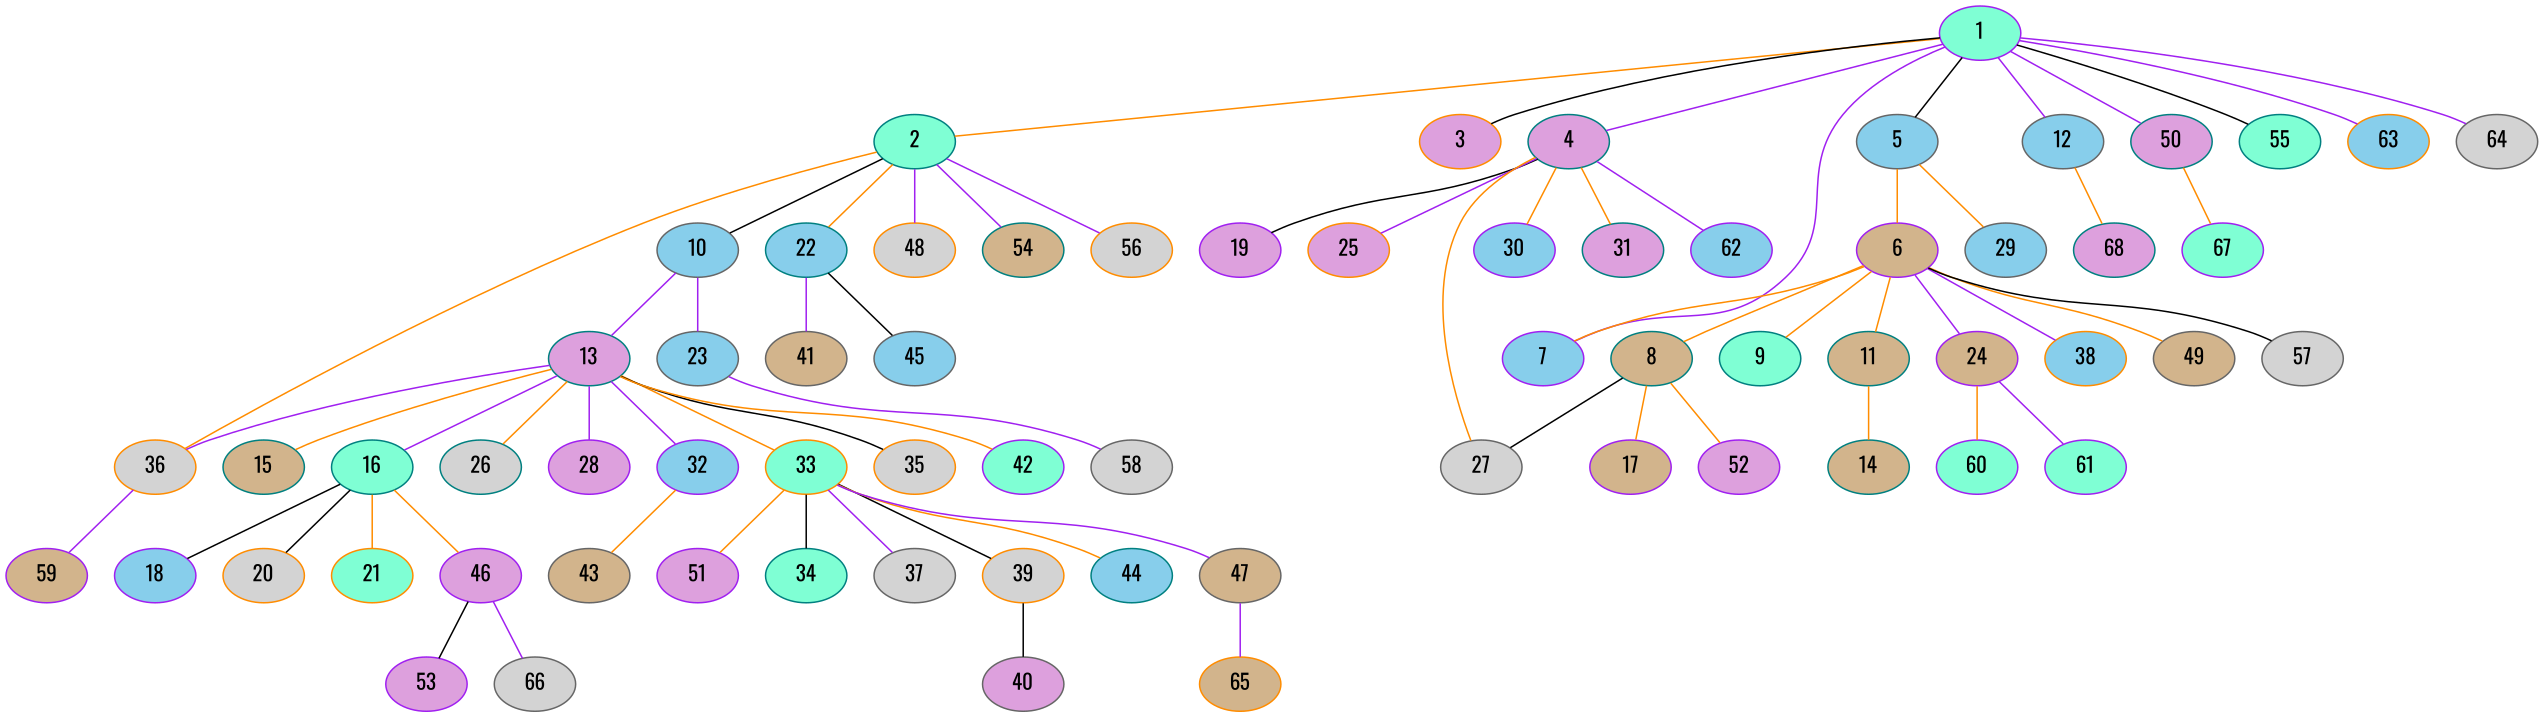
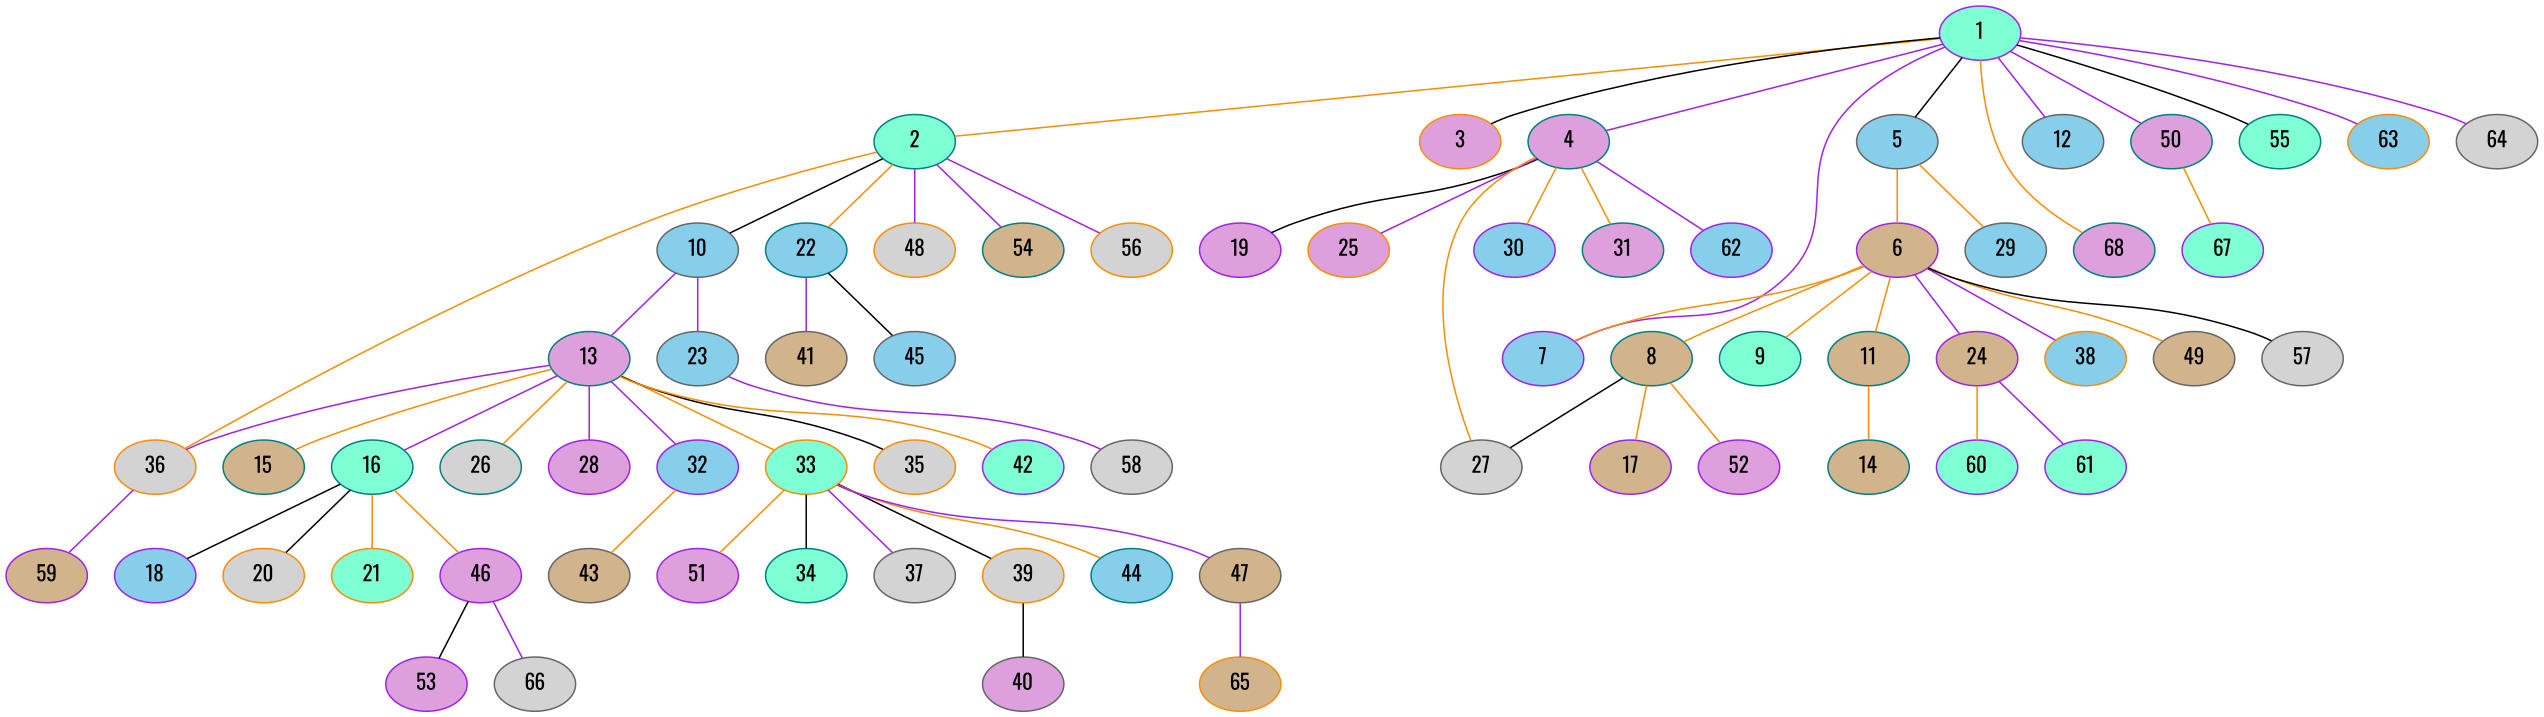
edge "12" -- "68": now "1" -- "68"
